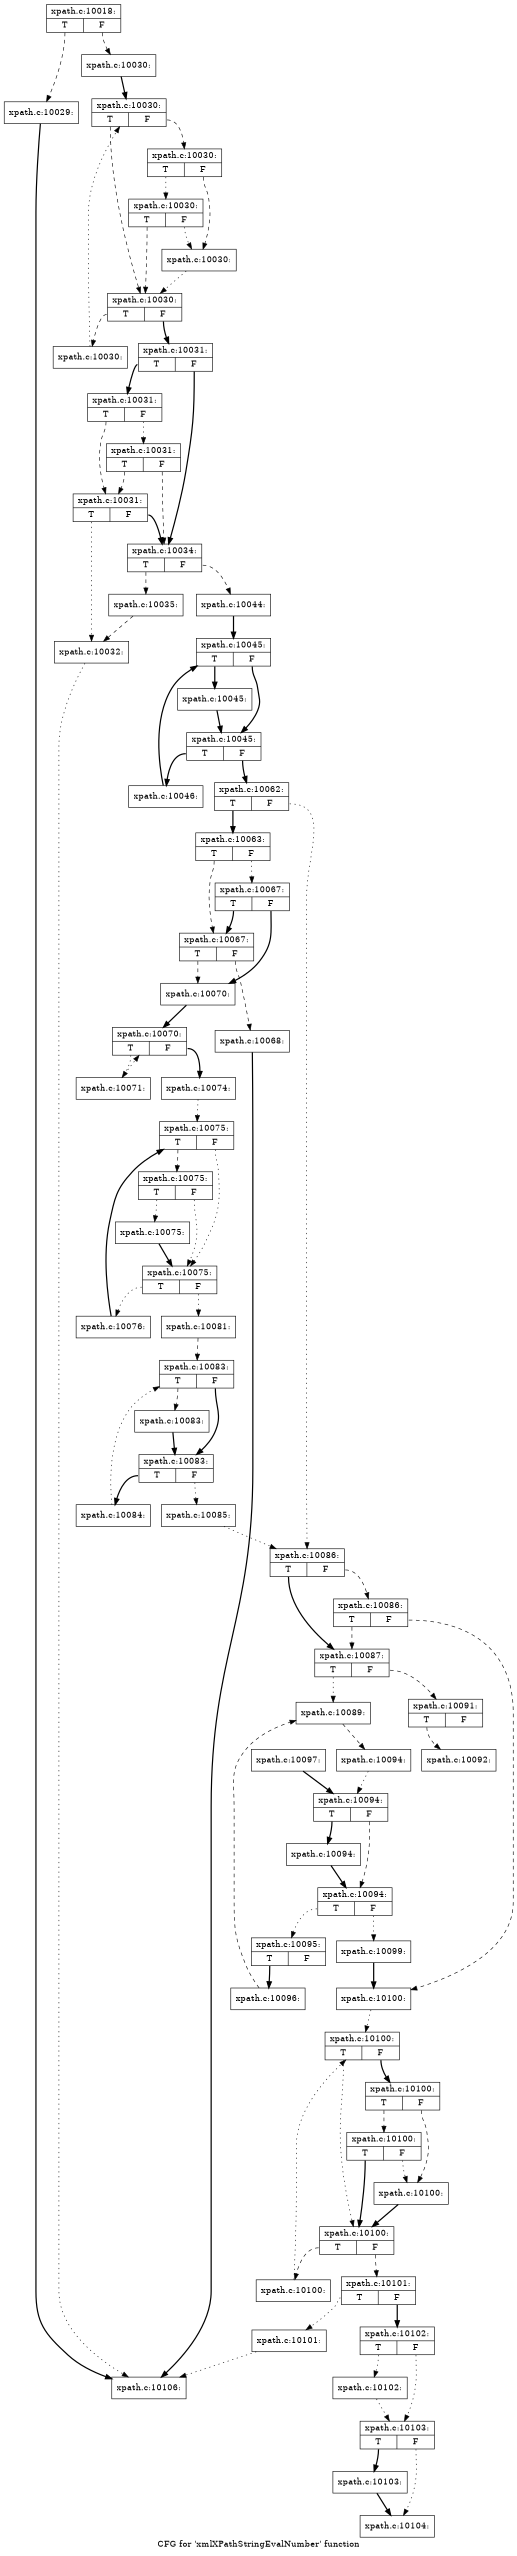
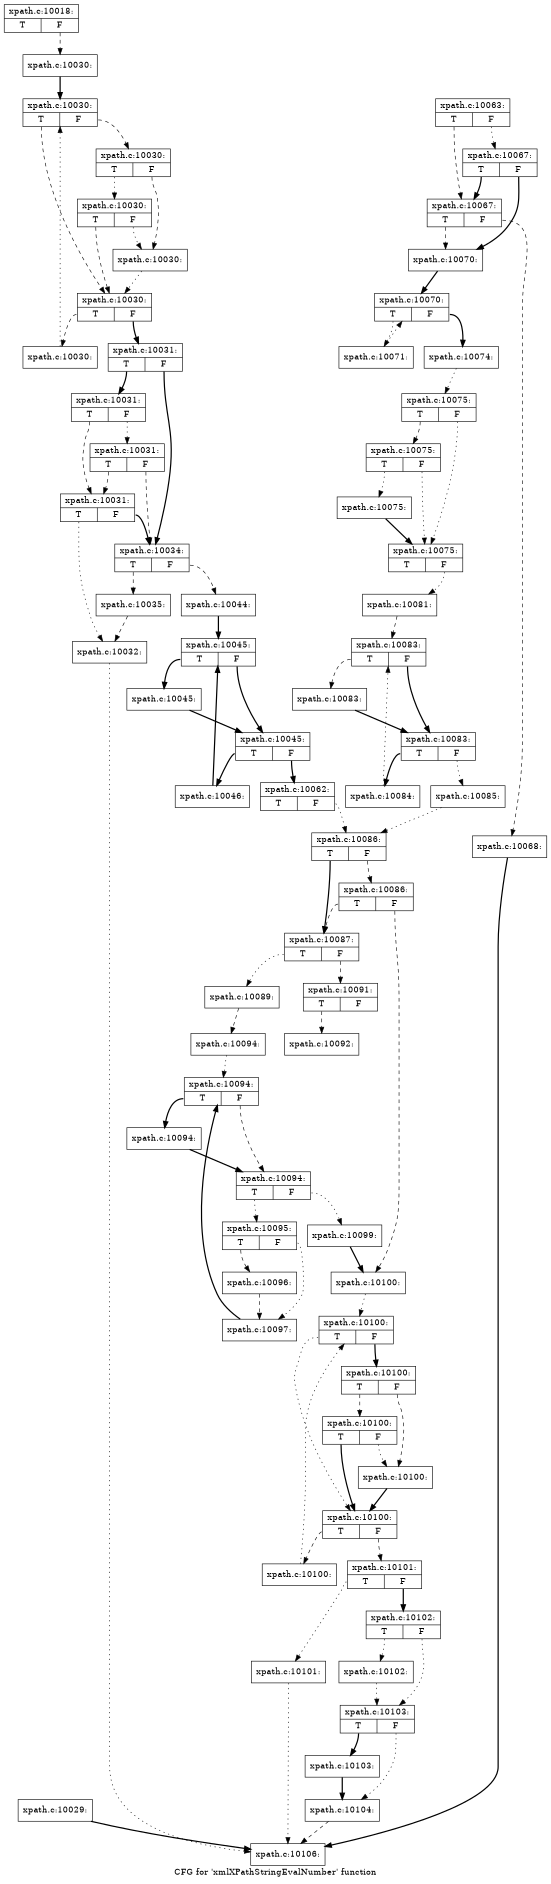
edge "xpath.c:10018:" -> "xpath.c:10029:": removed
edge "xpath.c:10062:" -> "xpath.c:10063:": removed
edge "xpath.c:10095:" -> "xpath.c:10097:": added
node "xpath.c:10076:": removed
edge "xpath.c:10104:" -> "xpath.c:10106:": added
edge "xpath.c:10096:" -> "xpath.c:10089:": now "xpath.c:10096:" -> "xpath.c:10097:"
edge "xpath.c:10095:" -> "xpath.c:10096:": style bold -> dashed
